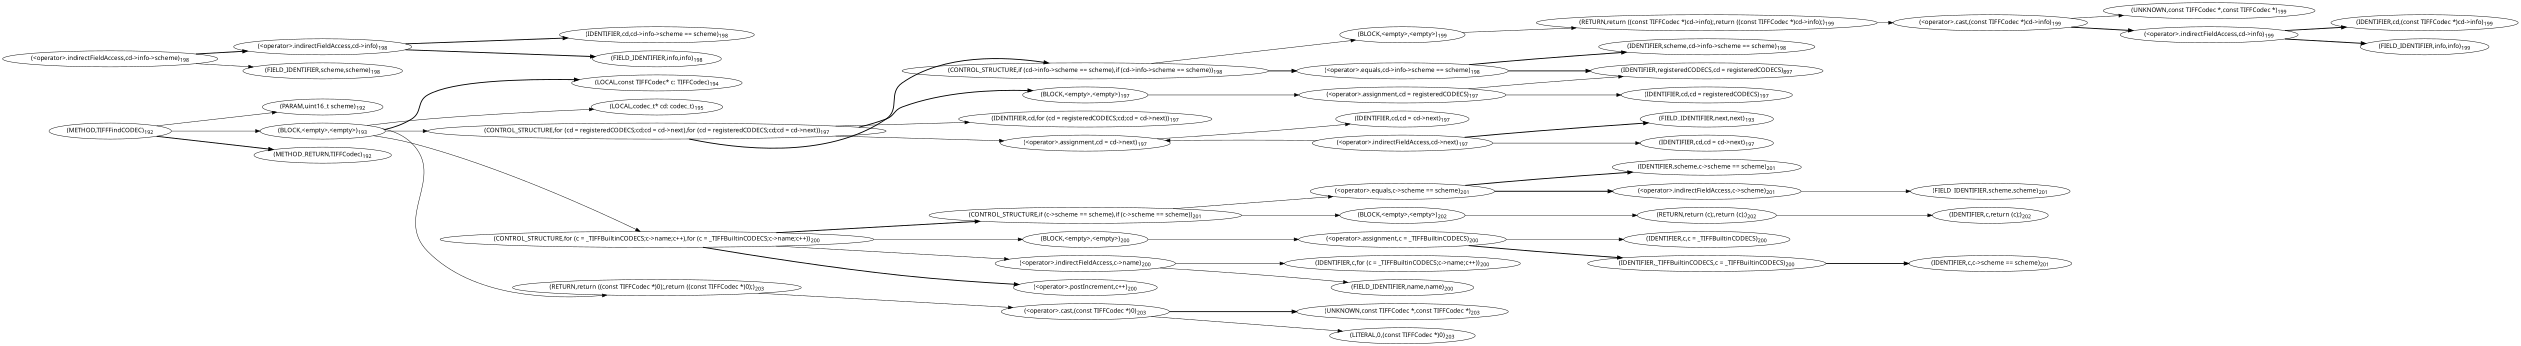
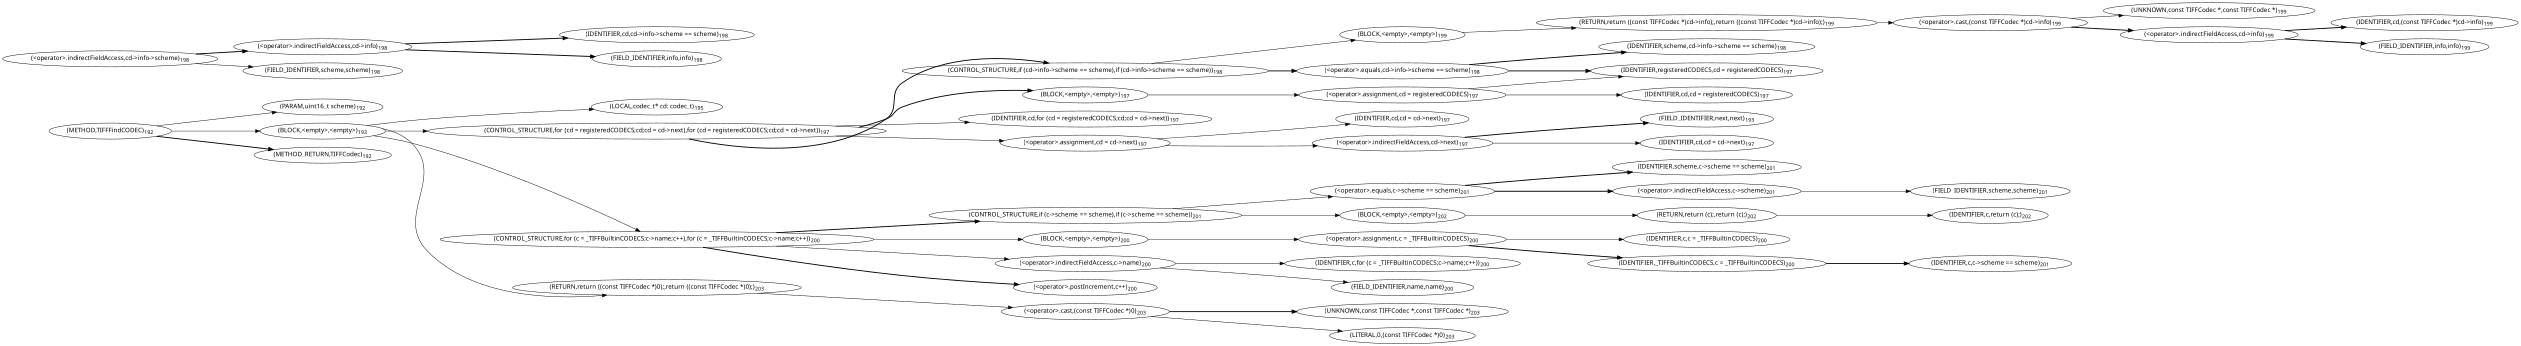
node "(IDENTIFIER,registeredCODECS,cd = registeredCODECS)": text "897" -> "197"
node "(LOCAL,const TIFFCodec* c: TIFFCodec)": removed
edge "(<operator>.indirectFieldAccess,cd->next)" -> "(<operator>.assignment,cd = cd->next)": reversed
